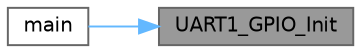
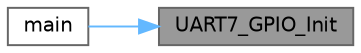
node "UART1_GPIO_Init": label "UART1_GPIO_Init" -> "UART7_GPIO_Init"
